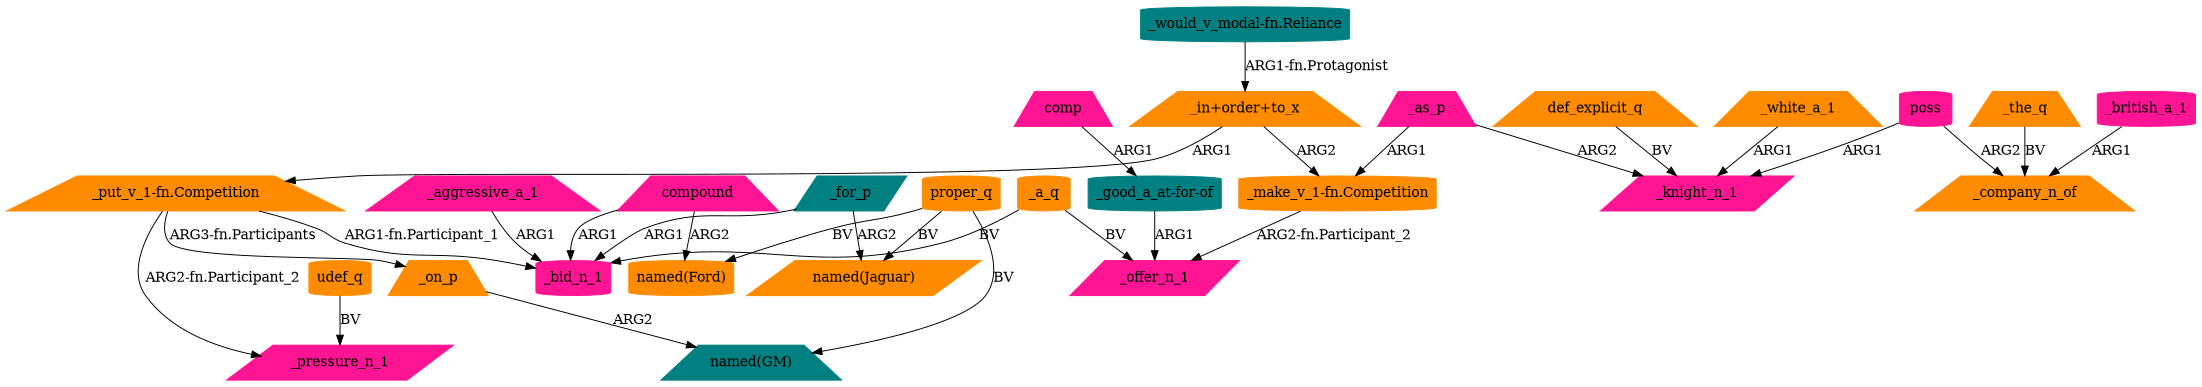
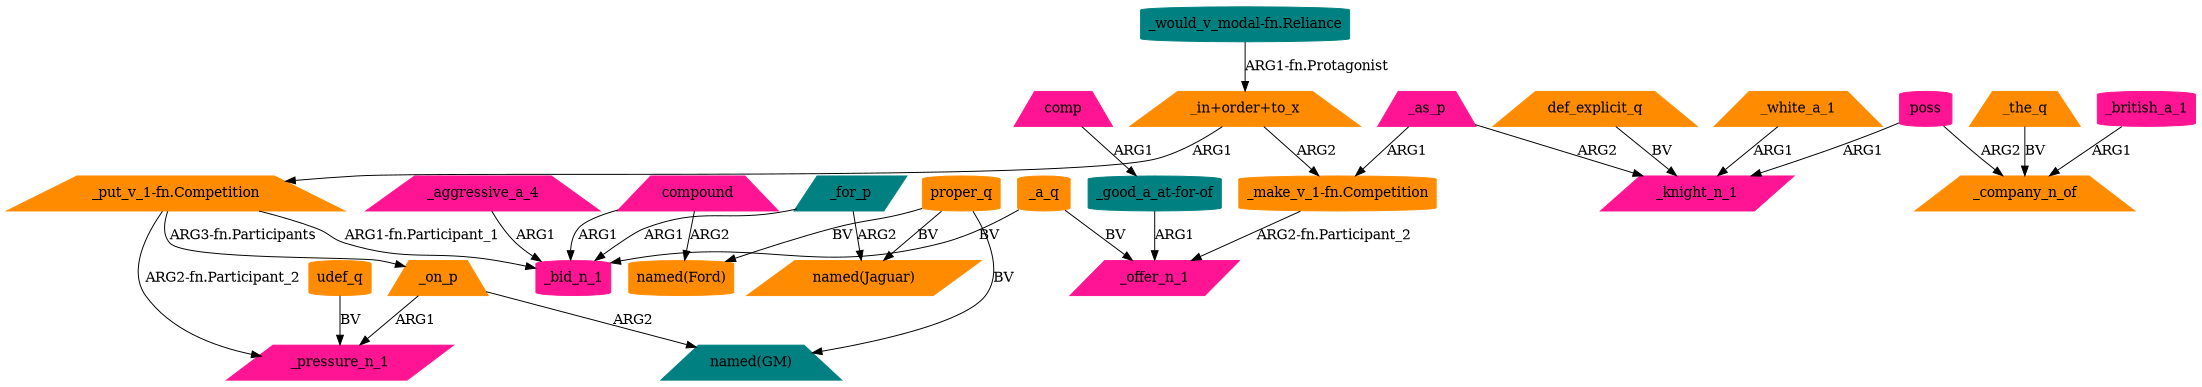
node "_aggressive_a_1": label "_aggressive_a_1" -> "_aggressive_a_4"
edge "_on_p" -> "_pressure_n_1": added, label "ARG1"
